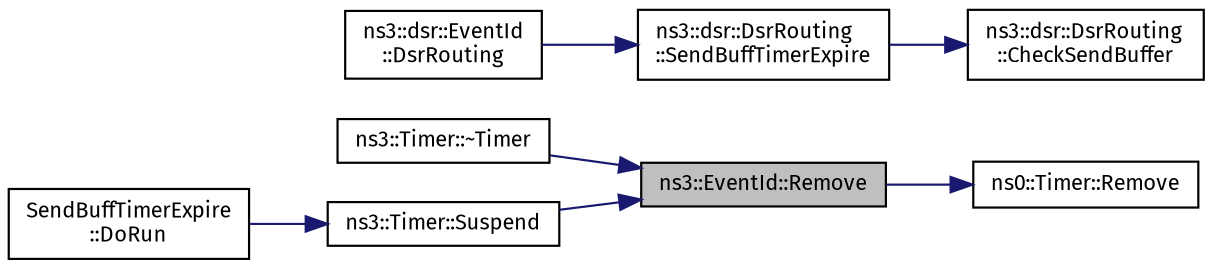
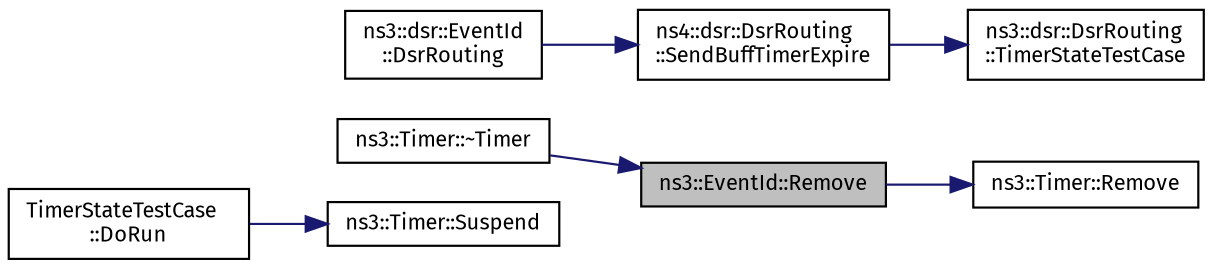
node "ns3::dsr::DsrRouting ::SendBuffTimerExpire": label "ns3::dsr::DsrRouting ::SendBuffTimerExpire" -> "ns4::dsr::DsrRouting ::SendBuffTimerExpire"
node "ns3::dsr::DsrRouting ::CheckSendBuffer": label "ns3::dsr::DsrRouting ::CheckSendBuffer" -> "ns3::dsr::DsrRouting ::TimerStateTestCase"
node "ns0::Timer::Remove": label "ns0::Timer::Remove" -> "ns3::Timer::Remove"
edge "ns3::Timer::Suspend" -> "ns3::EventId::Remove": removed
node "SendBuffTimerExpire ::DoRun": label "SendBuffTimerExpire ::DoRun" -> "TimerStateTestCase ::DoRun"
